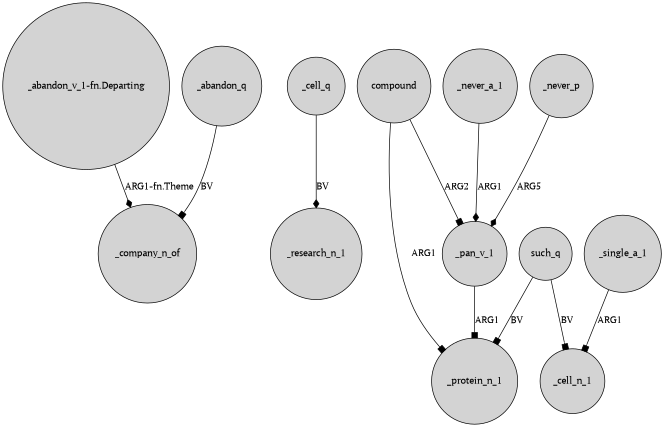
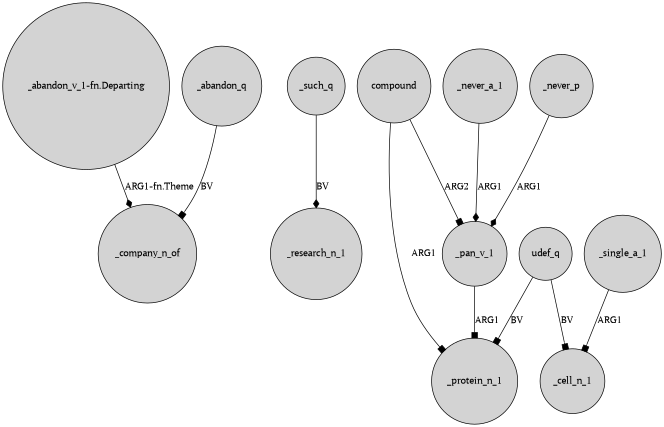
node "_cell_q": label "_cell_q" -> "_such_q"
edge "_never_p" -> "_pan_v_1": label "ARG5" -> "ARG1"
node "such_q": label "such_q" -> "udef_q"
